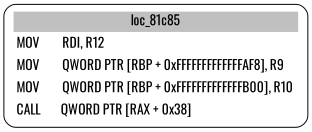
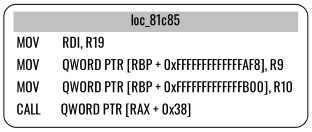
node "loc_81c85": text "MOV        RDI, R12" -> "MOV        RDI, R19"
